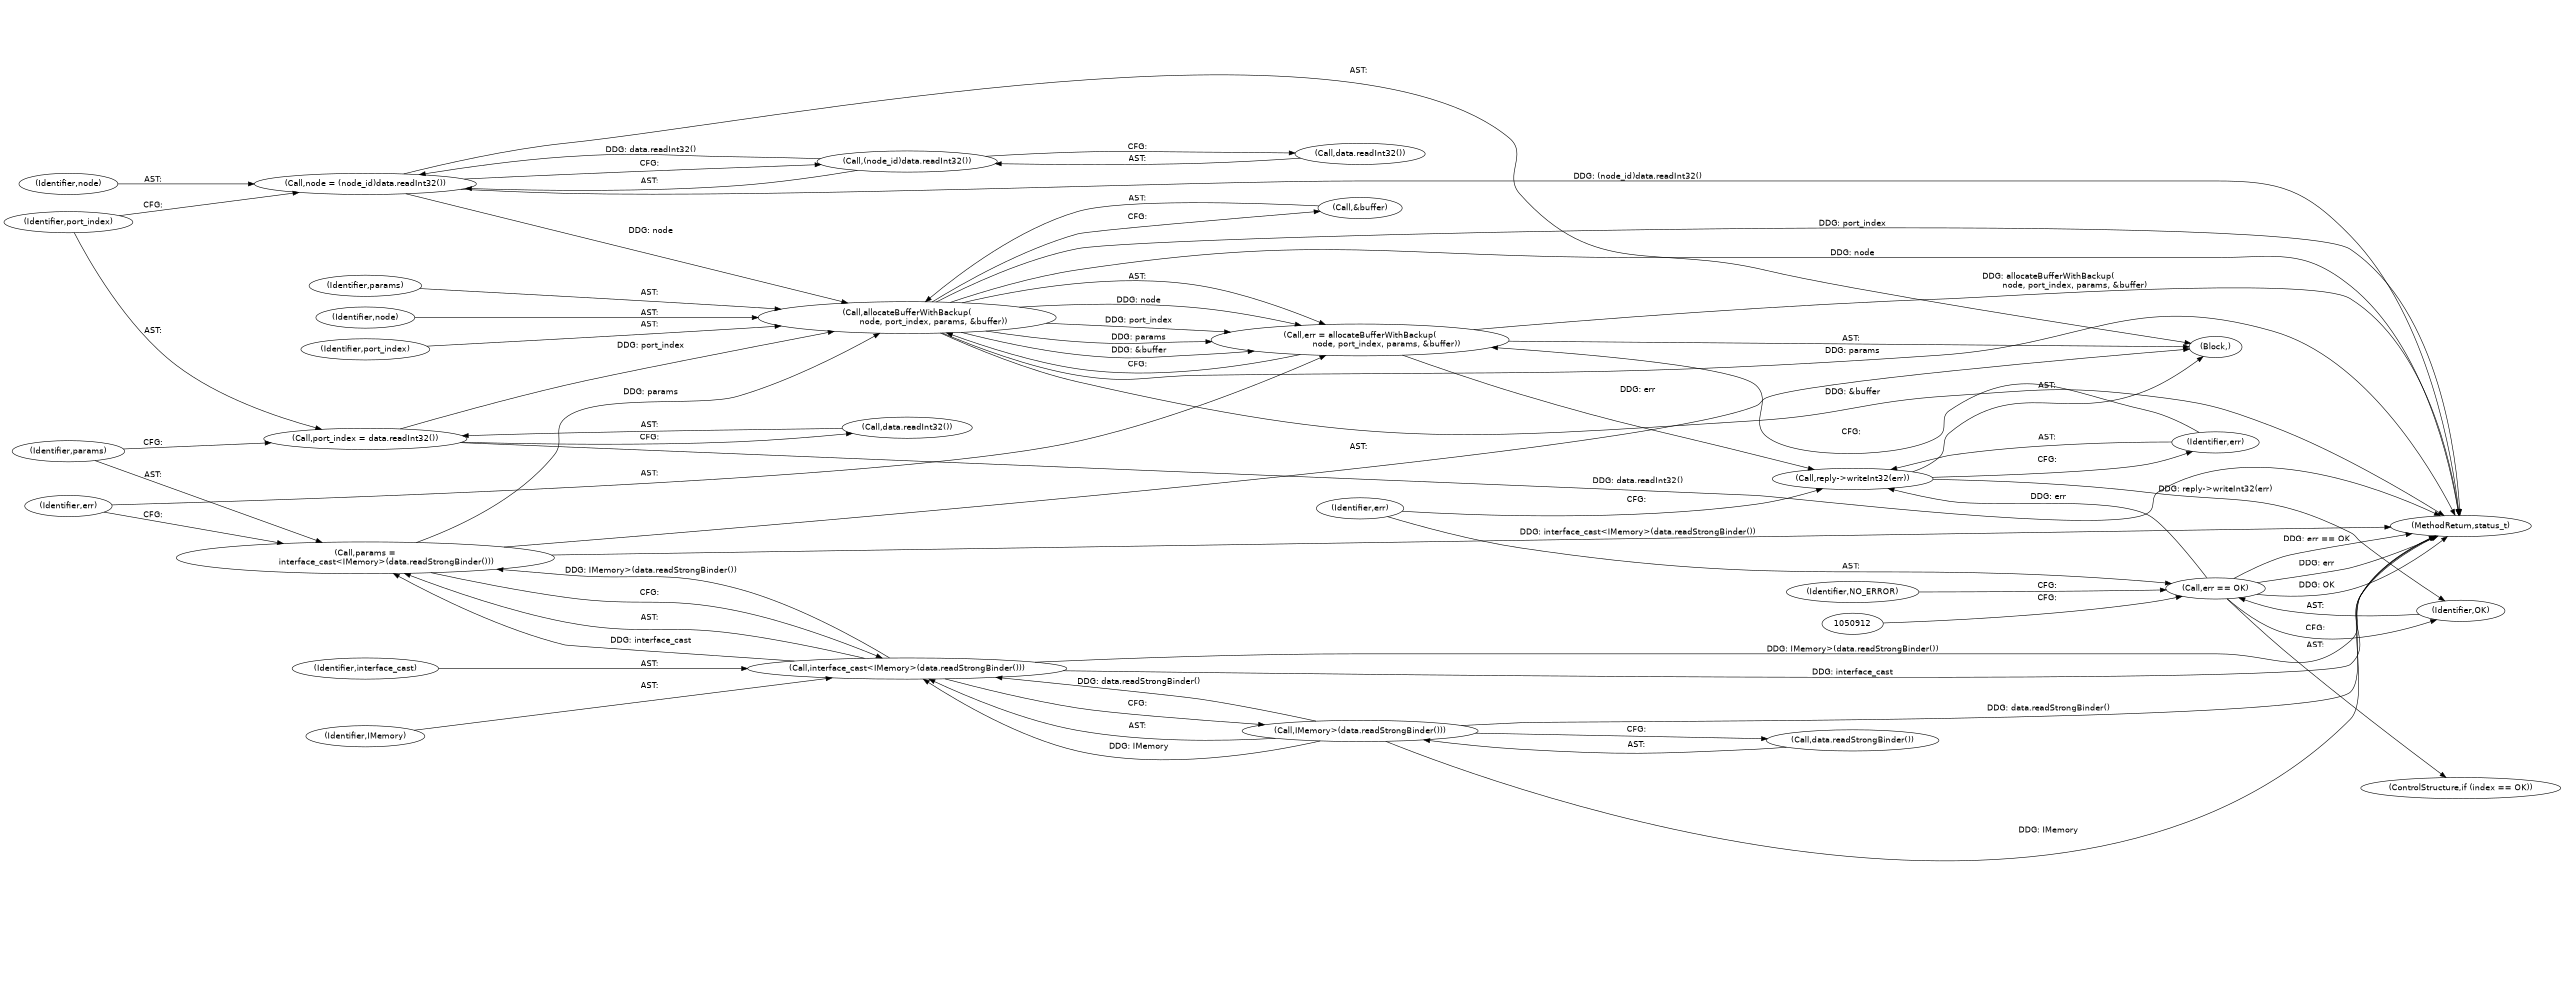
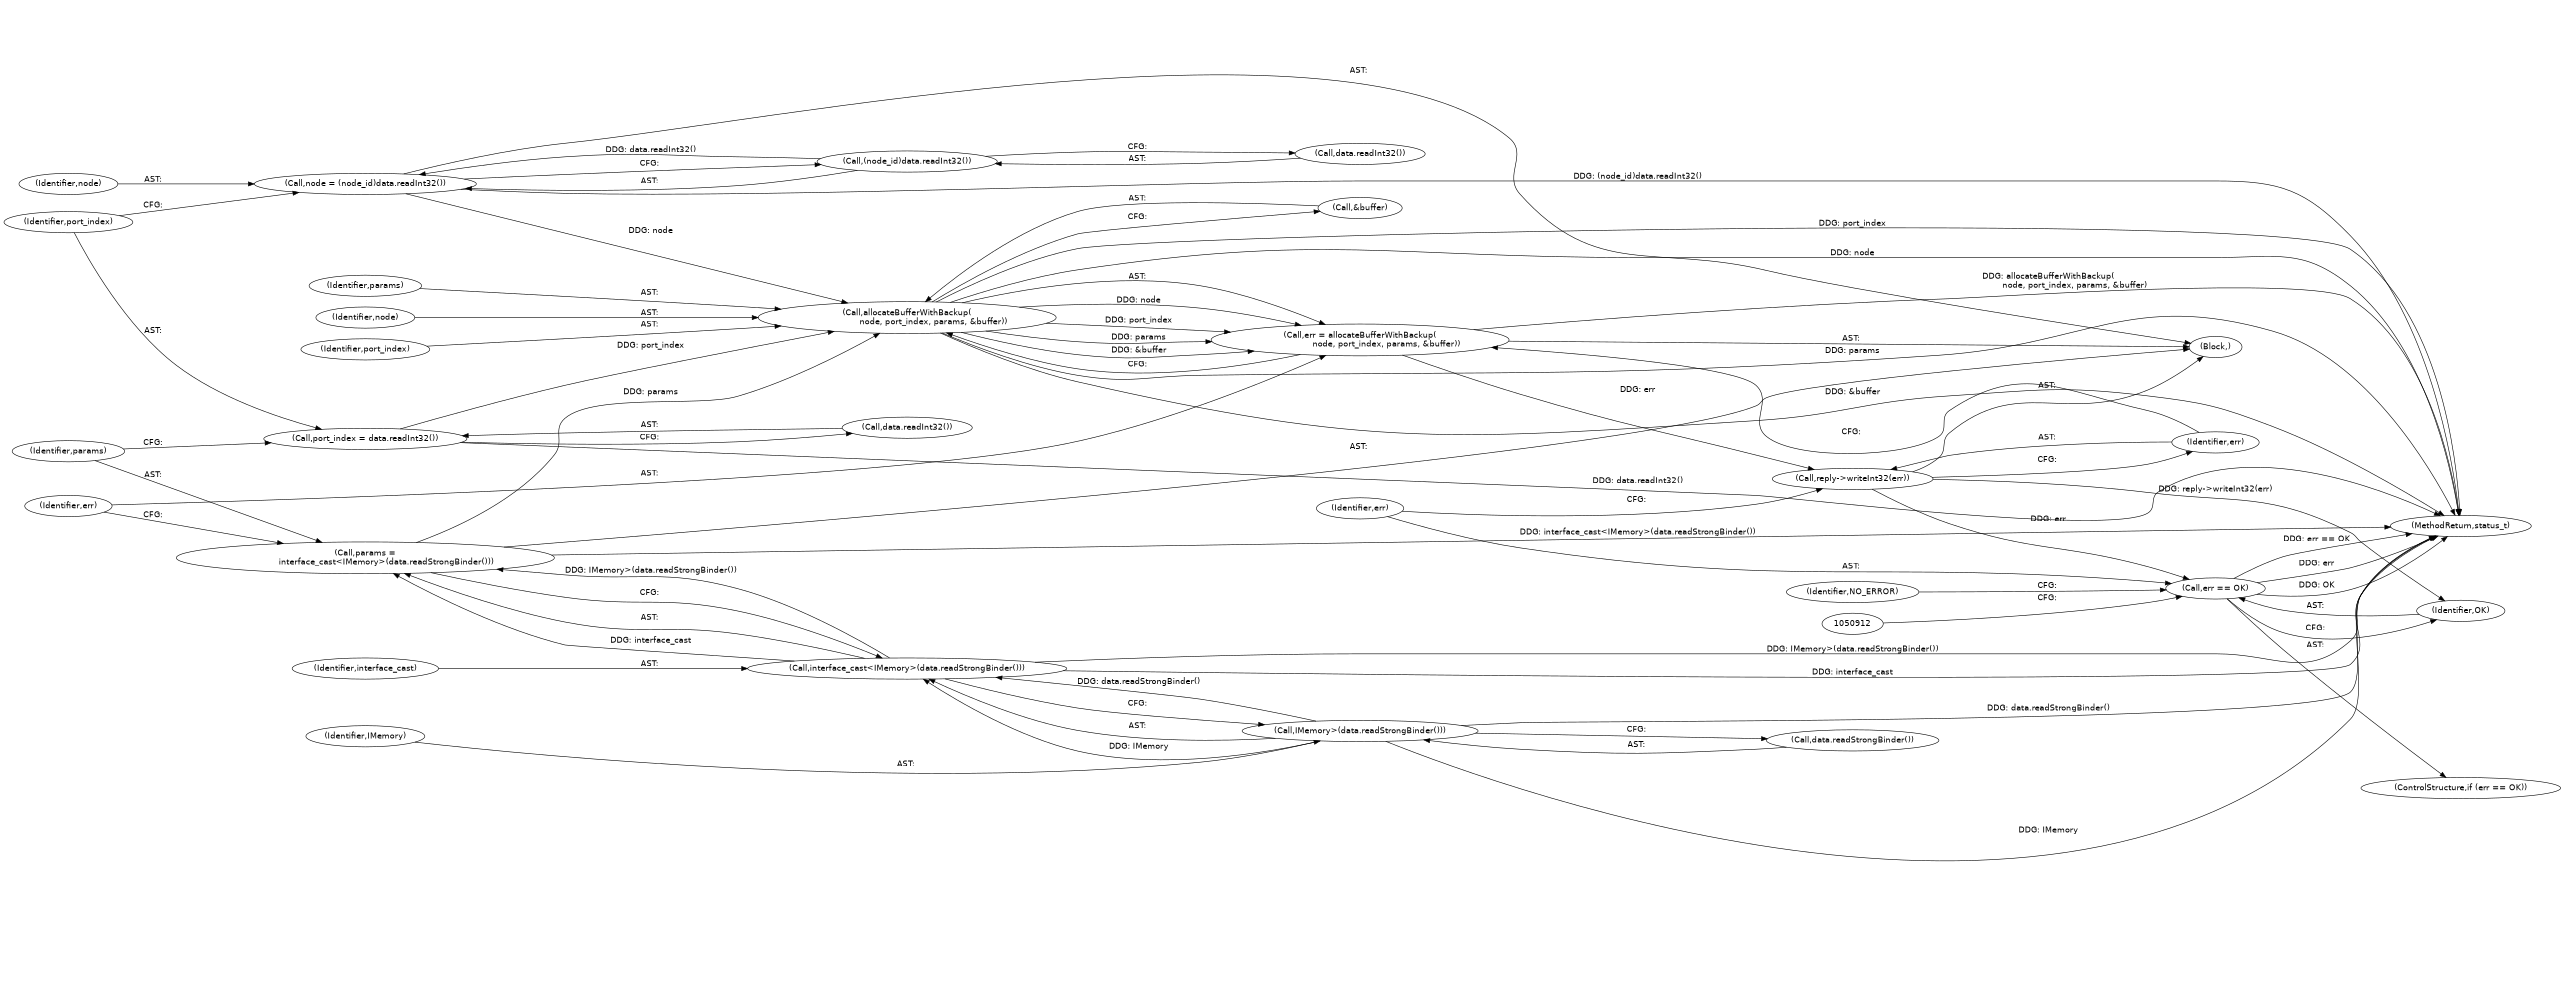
edge "(Call,err == OK)" -> "(Call,reply->writeInt32(err))": reversed
edge "(Identifier,IMemory)" -> "(Call,interface_cast<IMemory>(data.readStrongBinder()))": now "(Identifier,IMemory)" -> "(Call,IMemory>(data.readStrongBinder()))"
node "(ControlStructure,if (index == OK))": label "(ControlStructure,if (index == OK))" -> "(ControlStructure,if (err == OK))"
